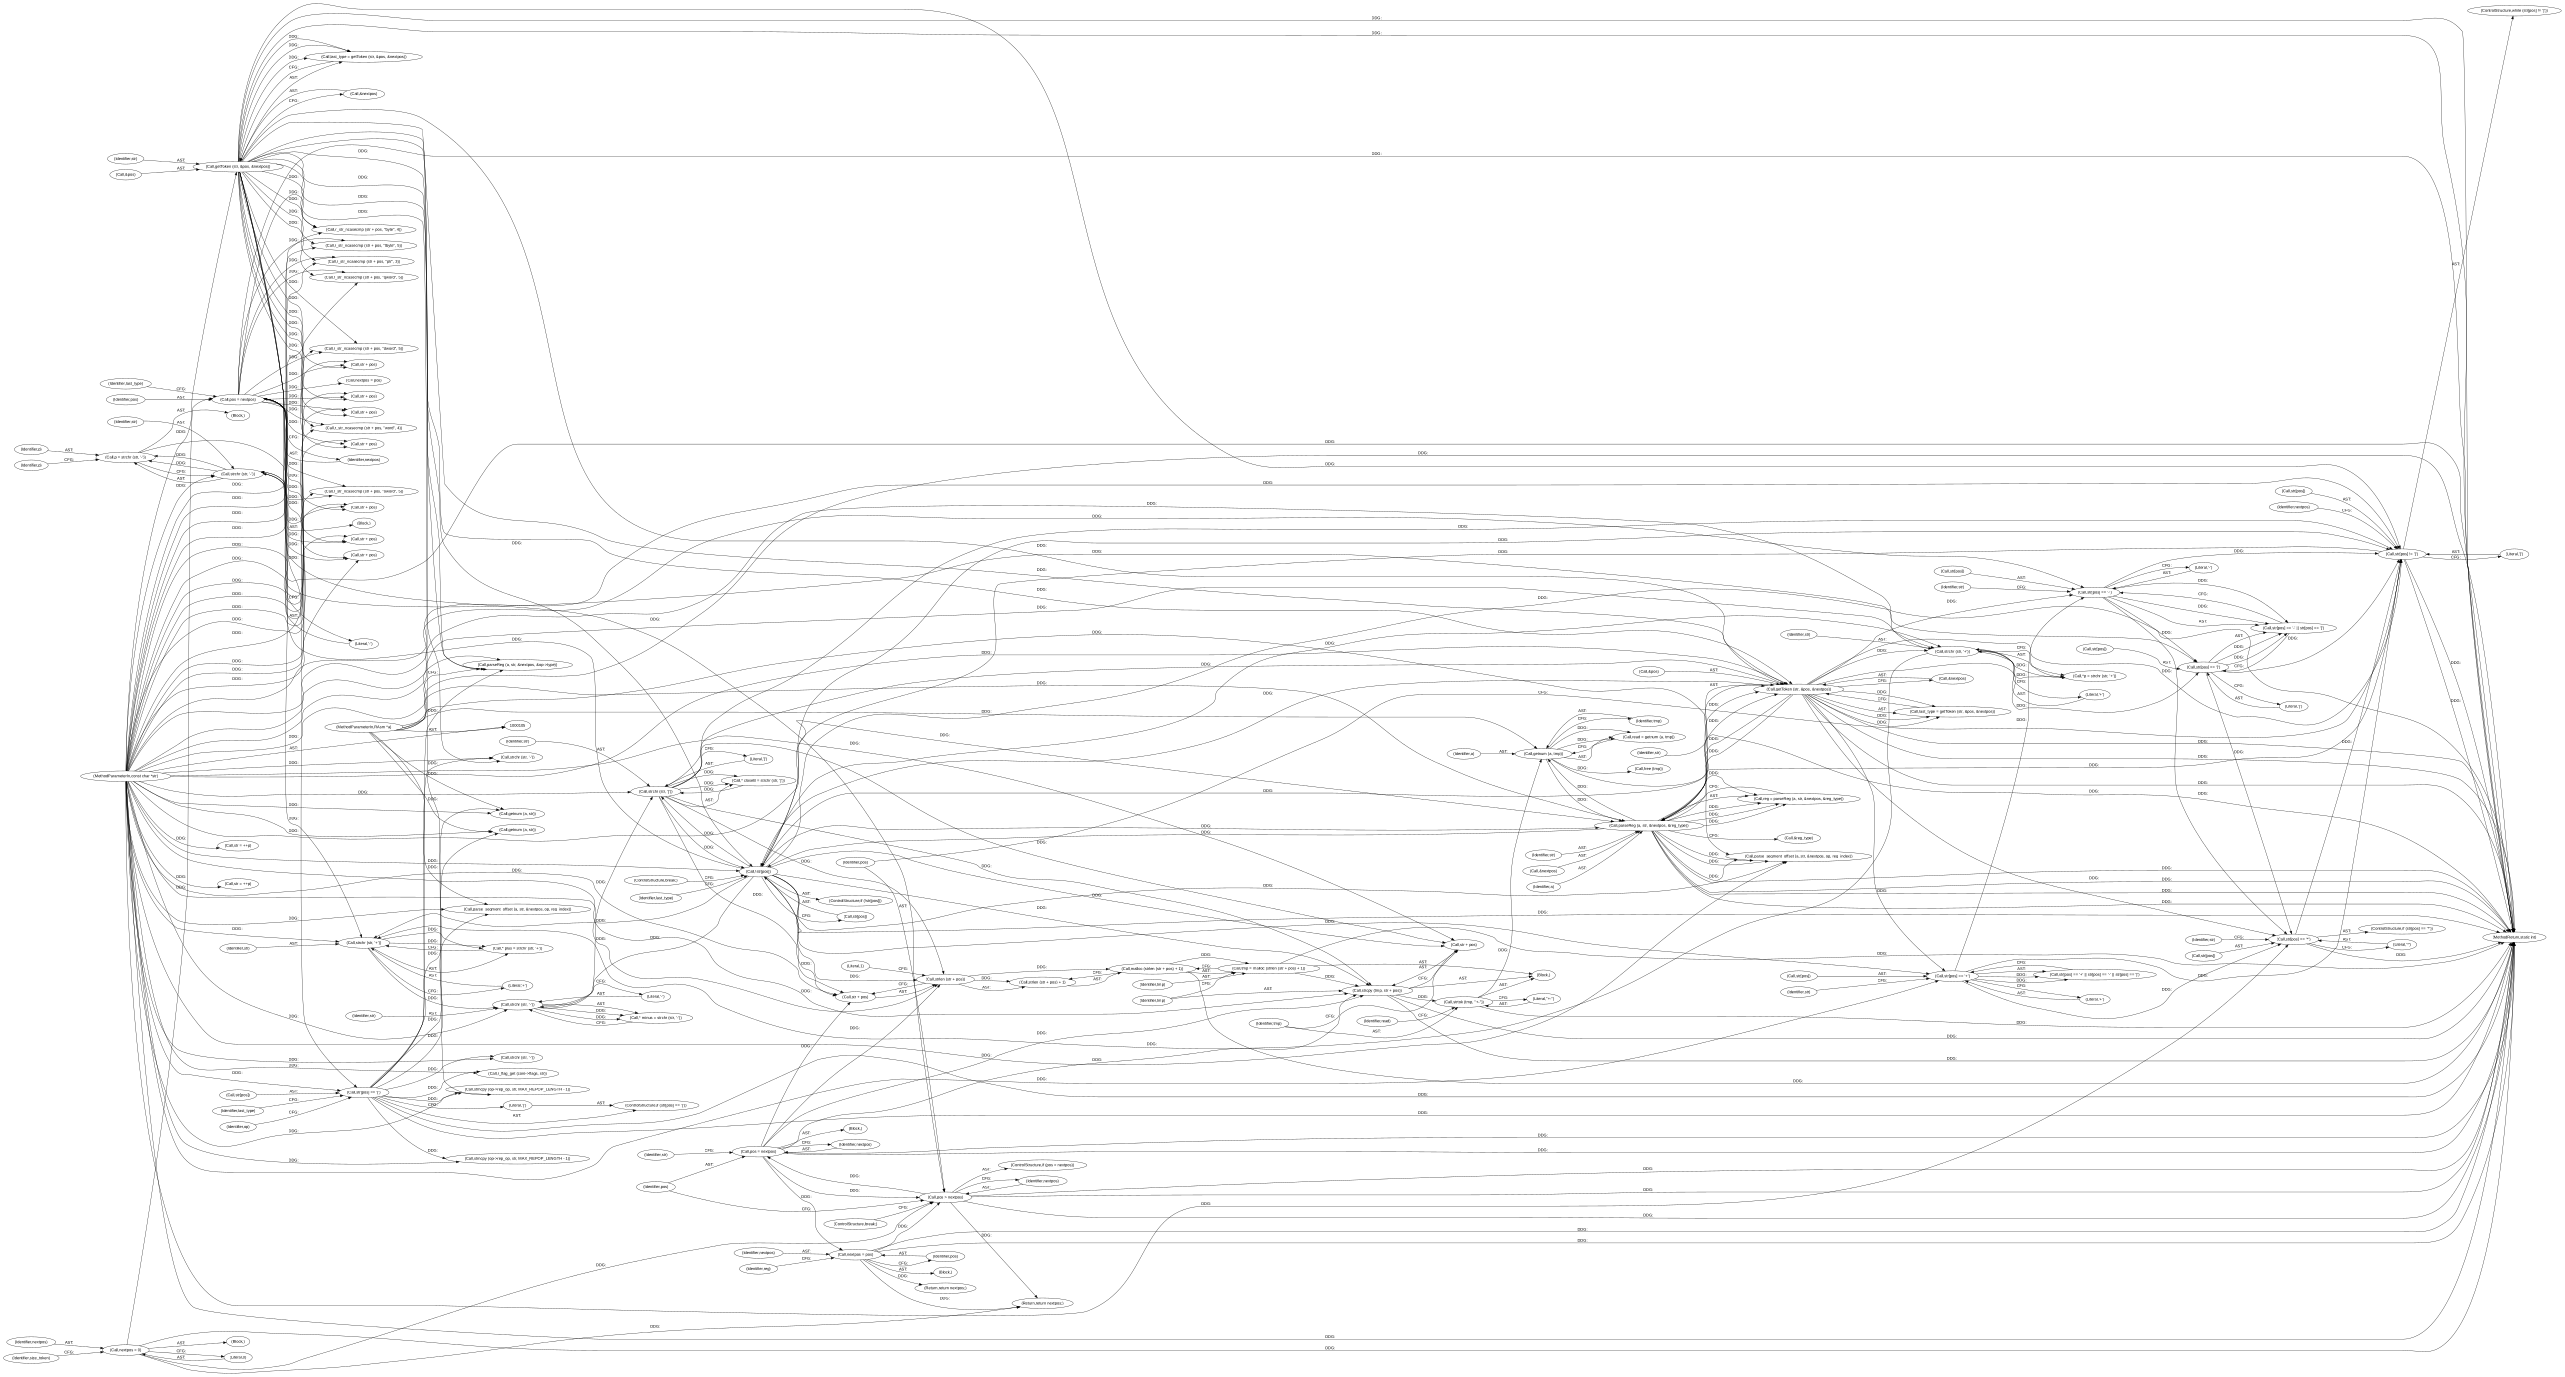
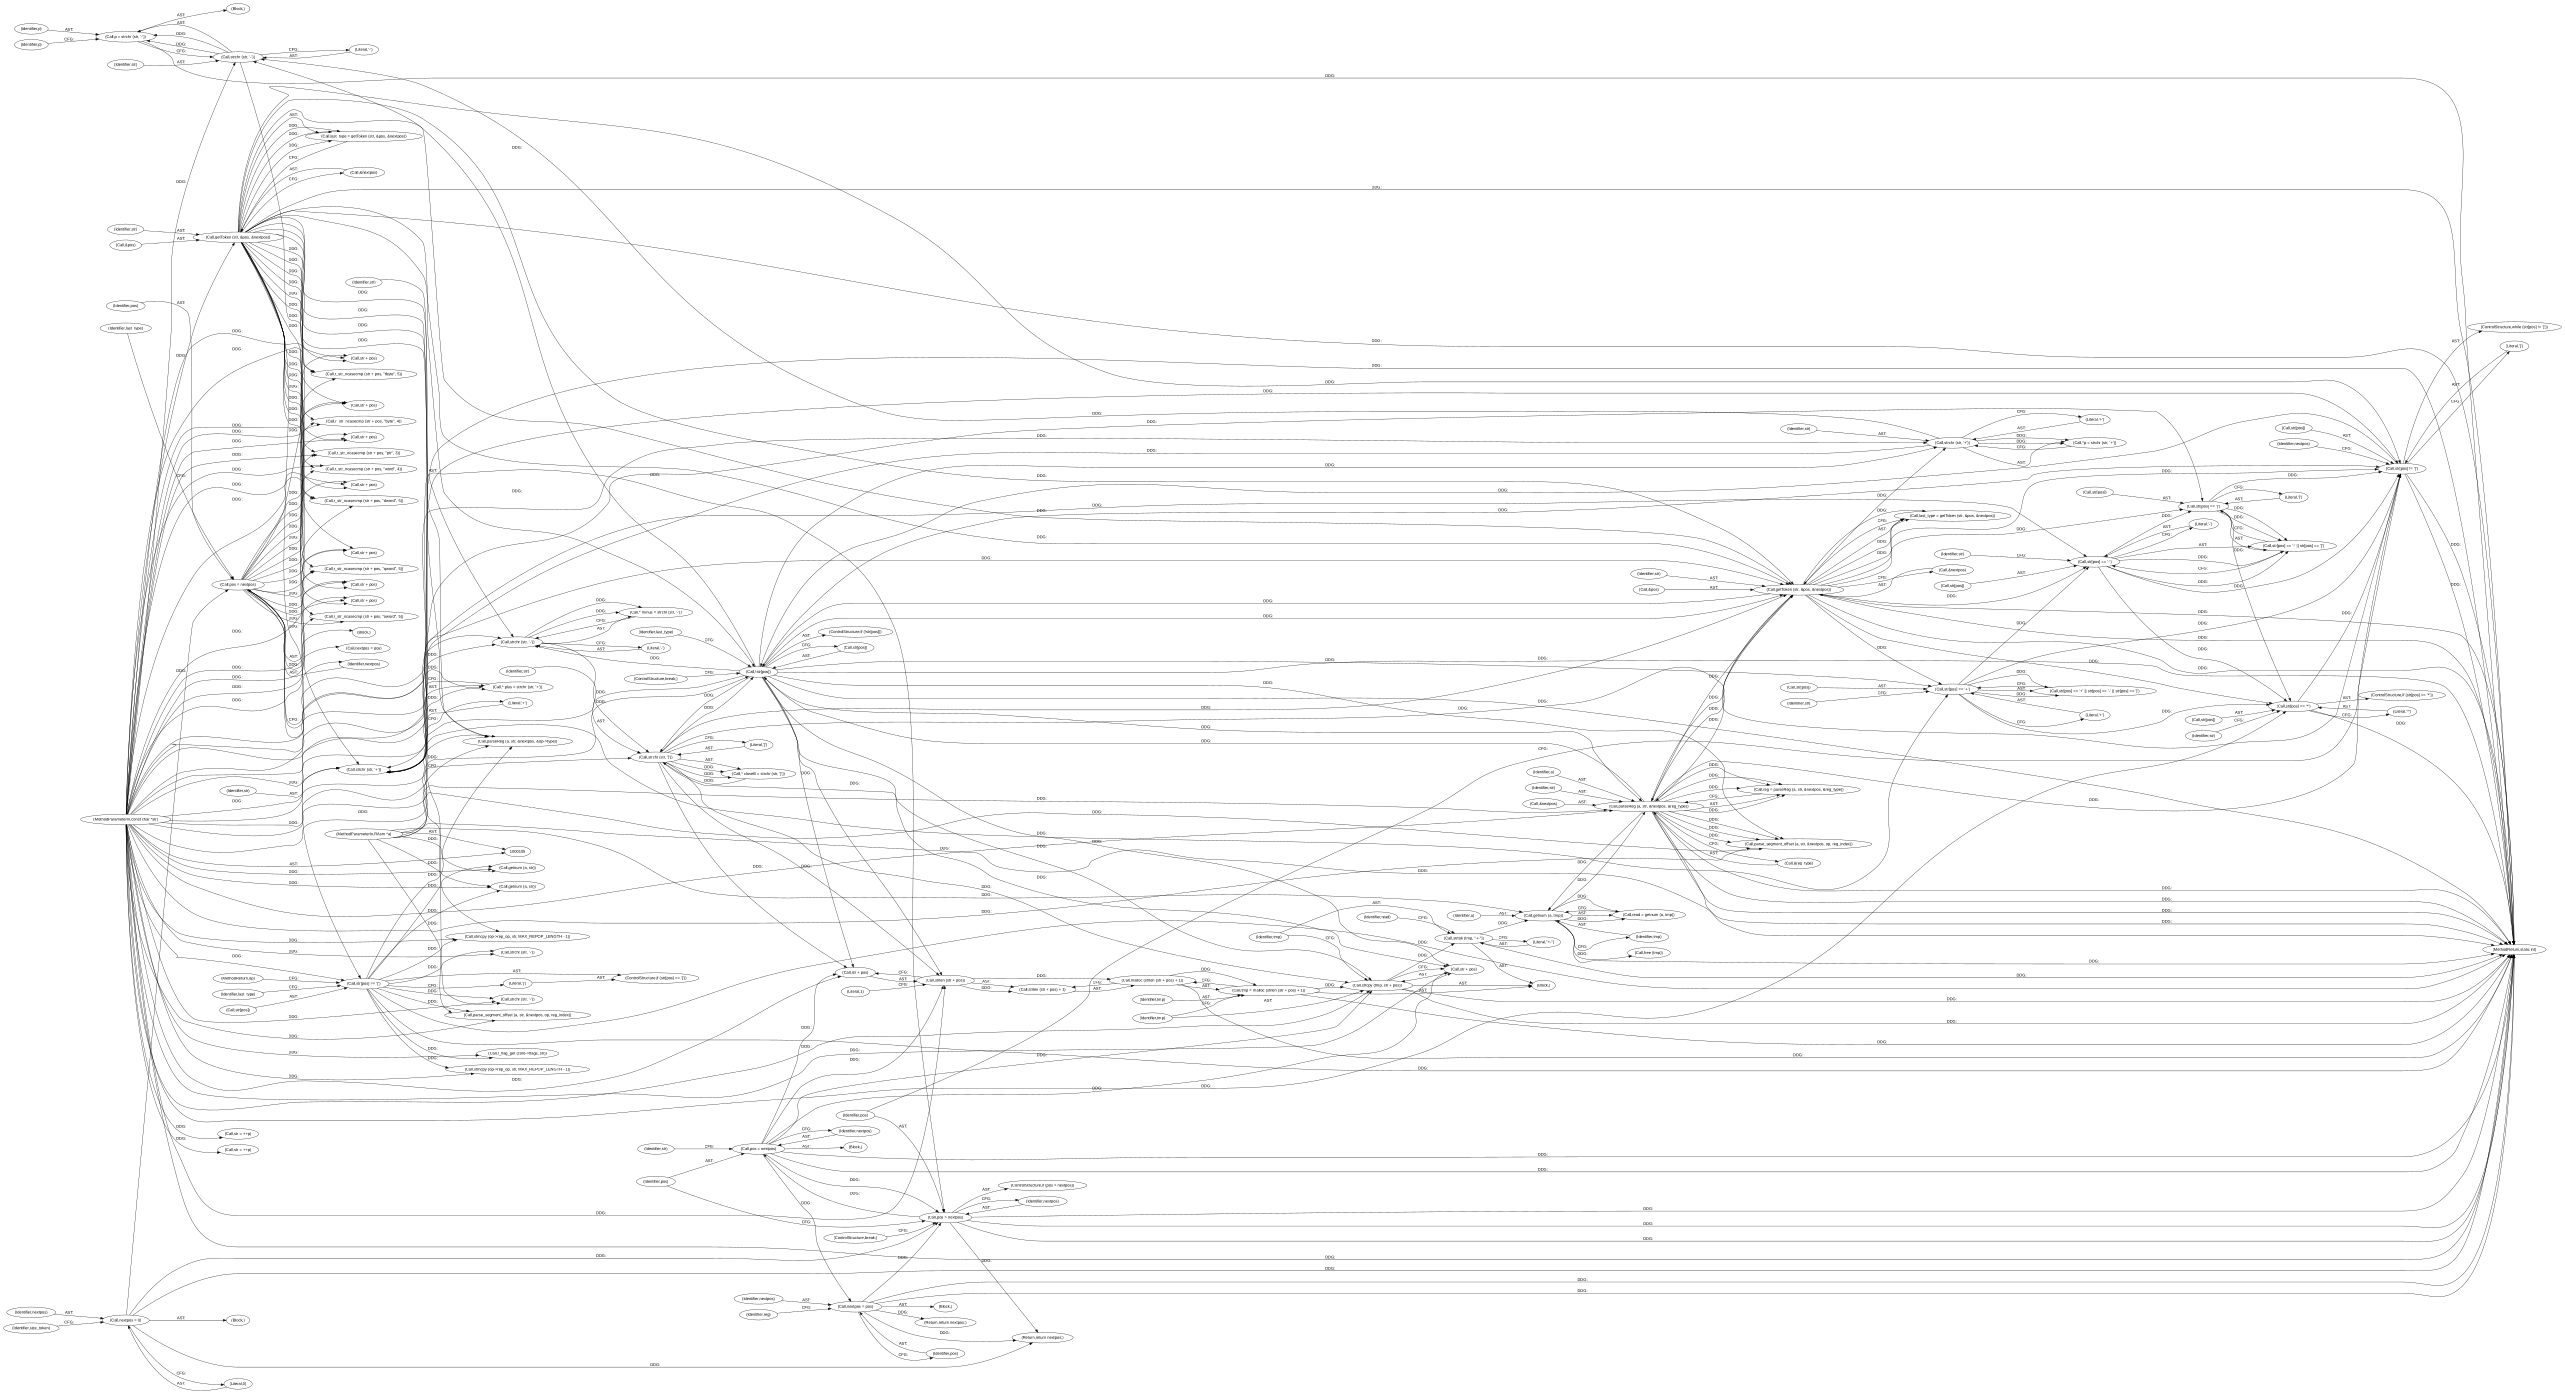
edge "(Call,&reg_type)" -> "(Call,parseReg (a, str, &nextpos, &reg_type))": added, label "AST:"
node "(Identifier,op)": label "(Identifier,op)" -> "(MethodReturn,op)"
